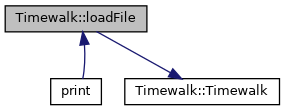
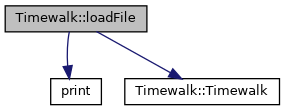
edge "print" -> "Timewalk::loadFile": reversed
